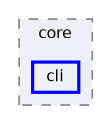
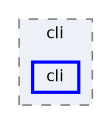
cluster "core": label "core" -> "cli"
